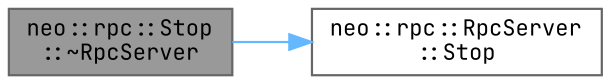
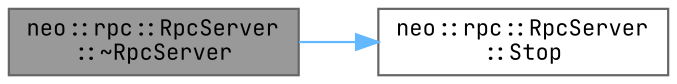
node "neo::rpc::Stop ::~RpcServer": label "neo::rpc::Stop ::~RpcServer" -> "neo::rpc::RpcServer ::~RpcServer"
